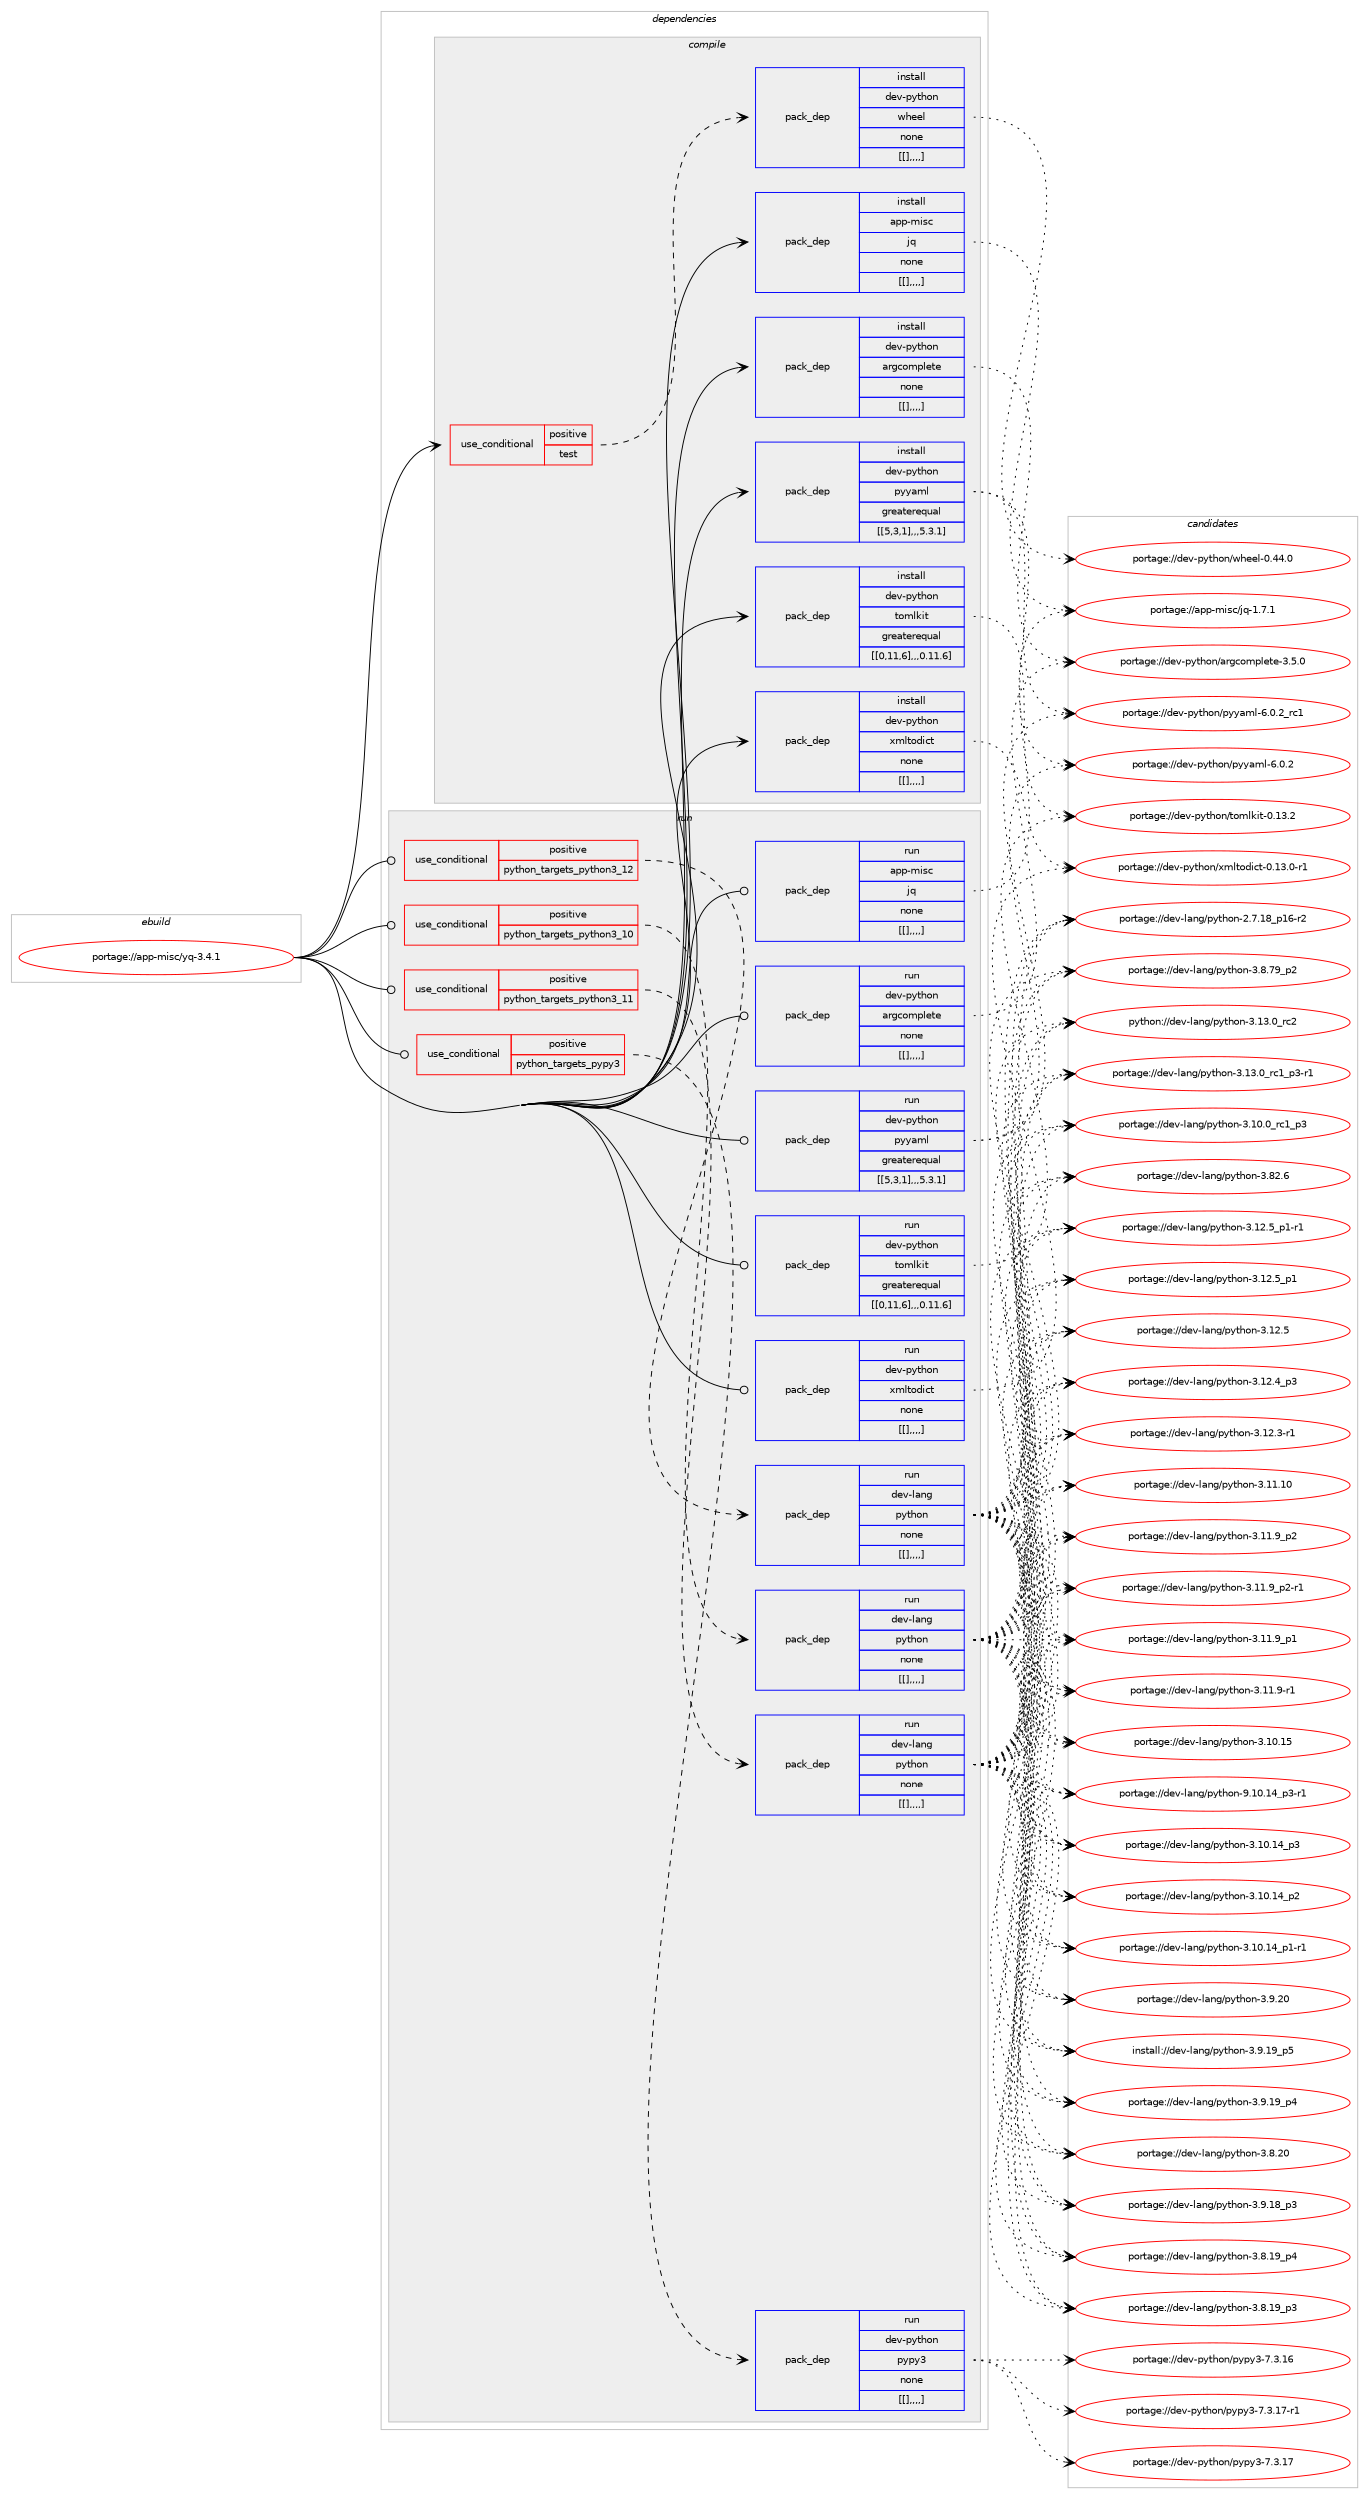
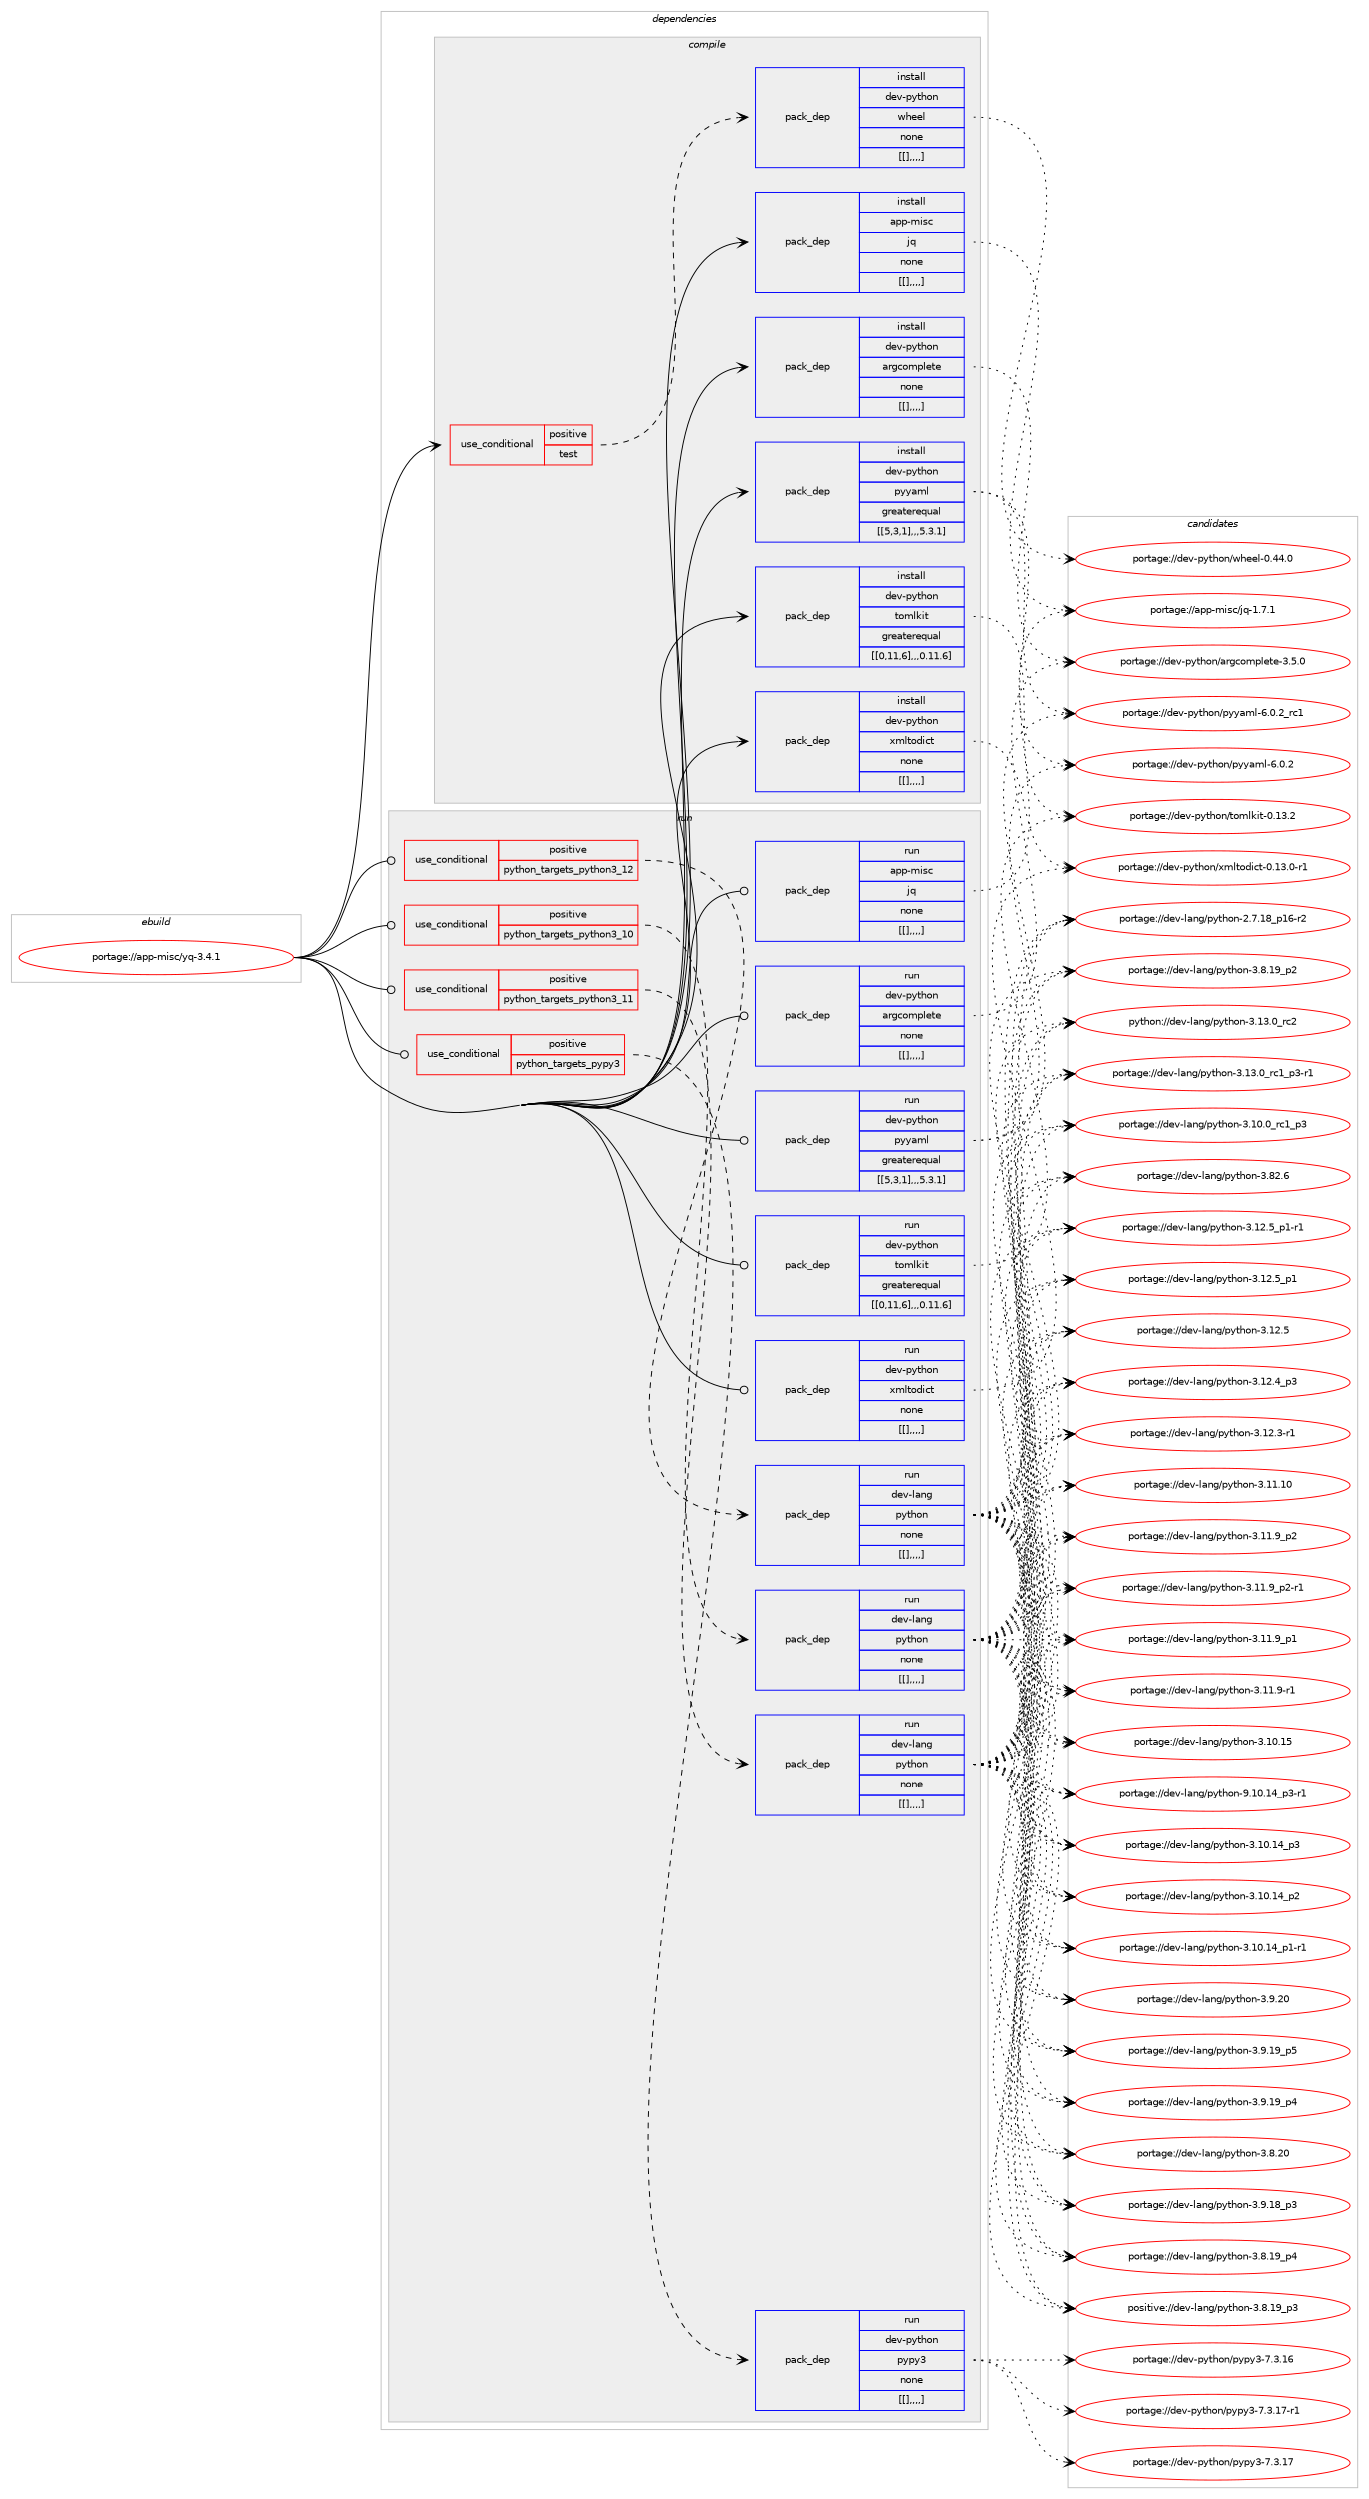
node "portage://dev-lang/python-3.8.79_p2": label "portage://dev-lang/python-3.8.79_p2" -> "portage://dev-lang/python-3.8.19_p2"
node "install://dev-lang/python-3.9.19_p5": label "install://dev-lang/python-3.9.19_p5" -> "portage://dev-lang/python-3.9.19_p5"
node "portage://dev-lang/python-3.8.19_p3": label "portage://dev-lang/python-3.8.19_p3" -> "positive://dev-lang/python-3.8.19_p3"
